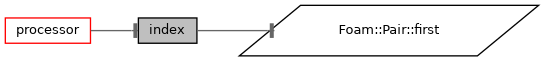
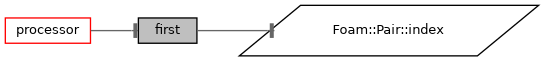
node "index": label "index" -> "first"
node "Foam::Pair::first": label "Foam::Pair::first" -> "Foam::Pair::index"
